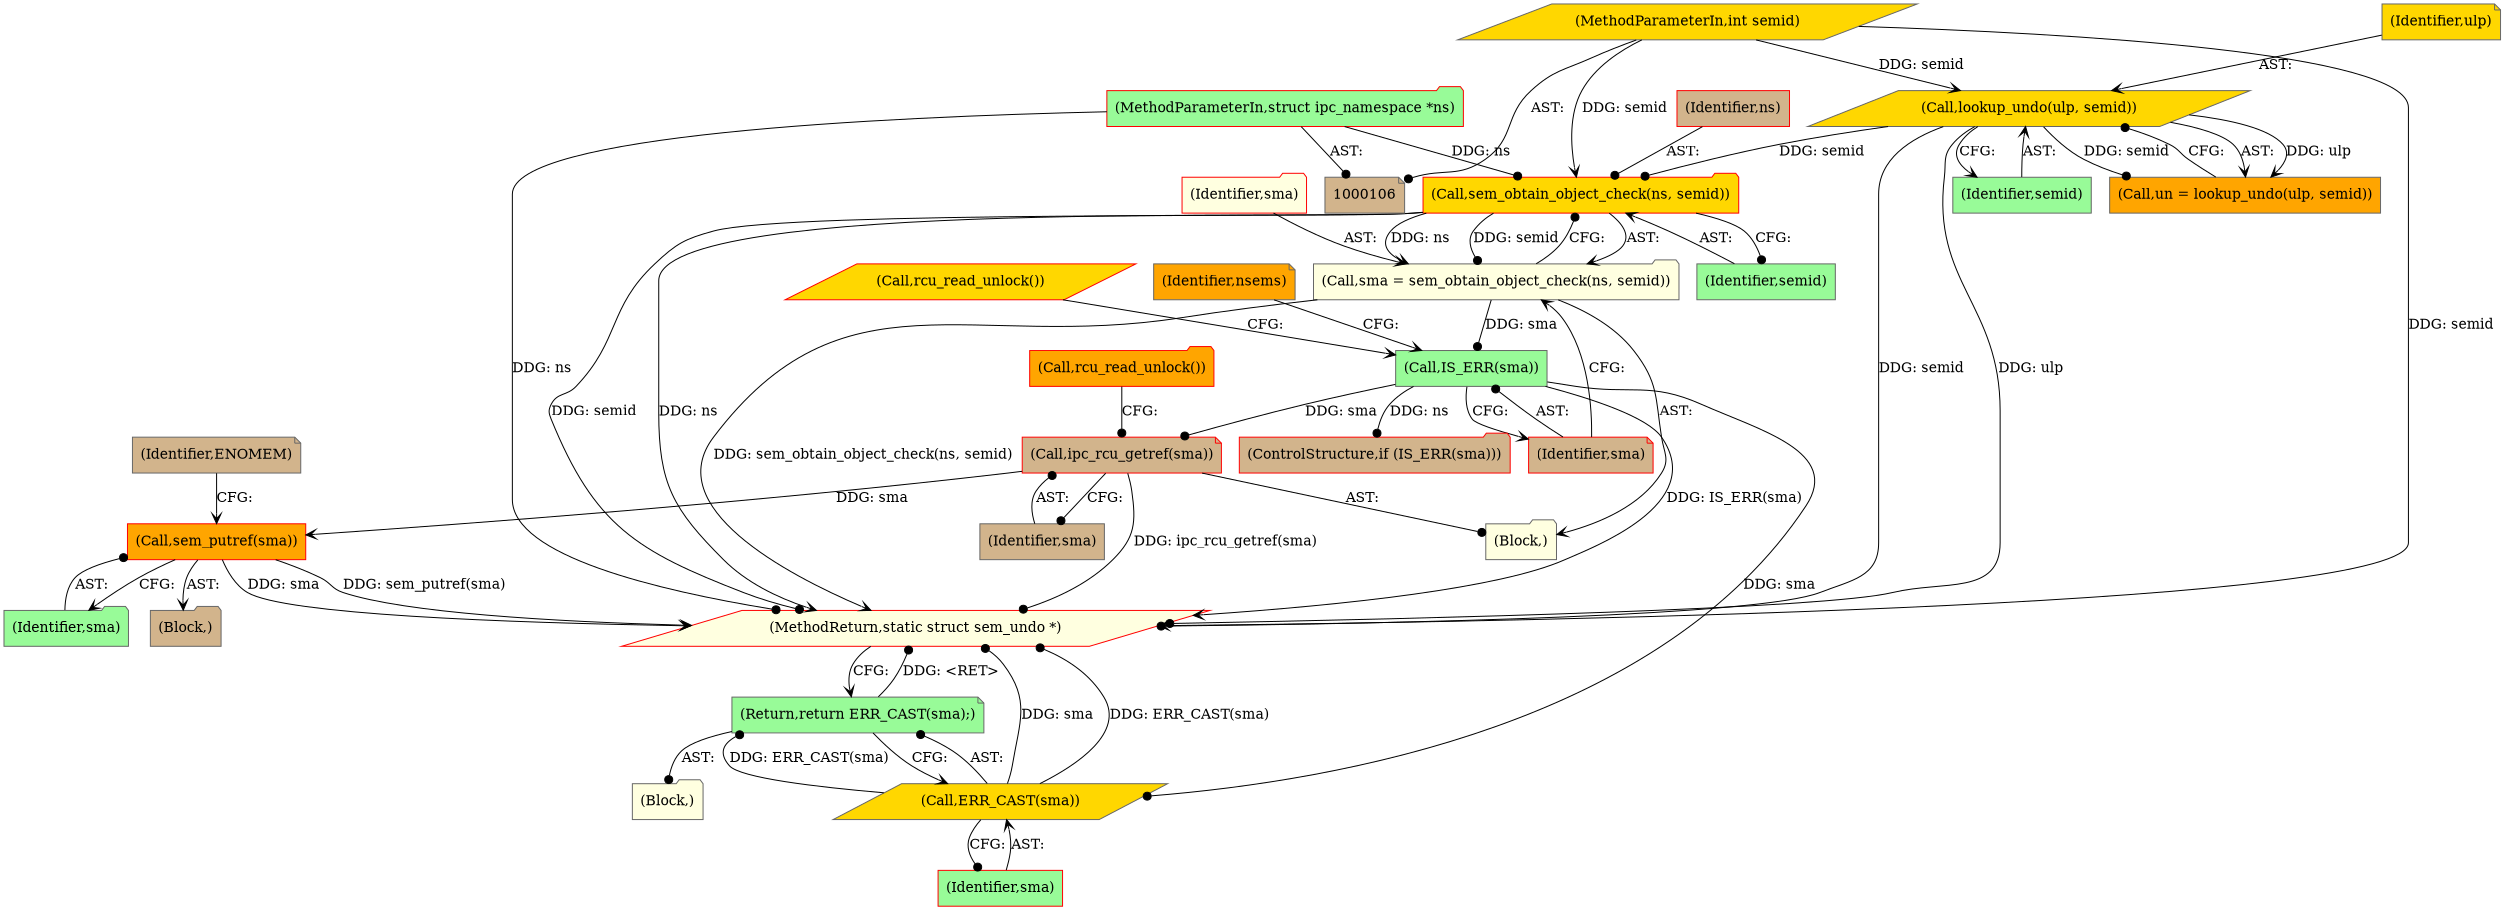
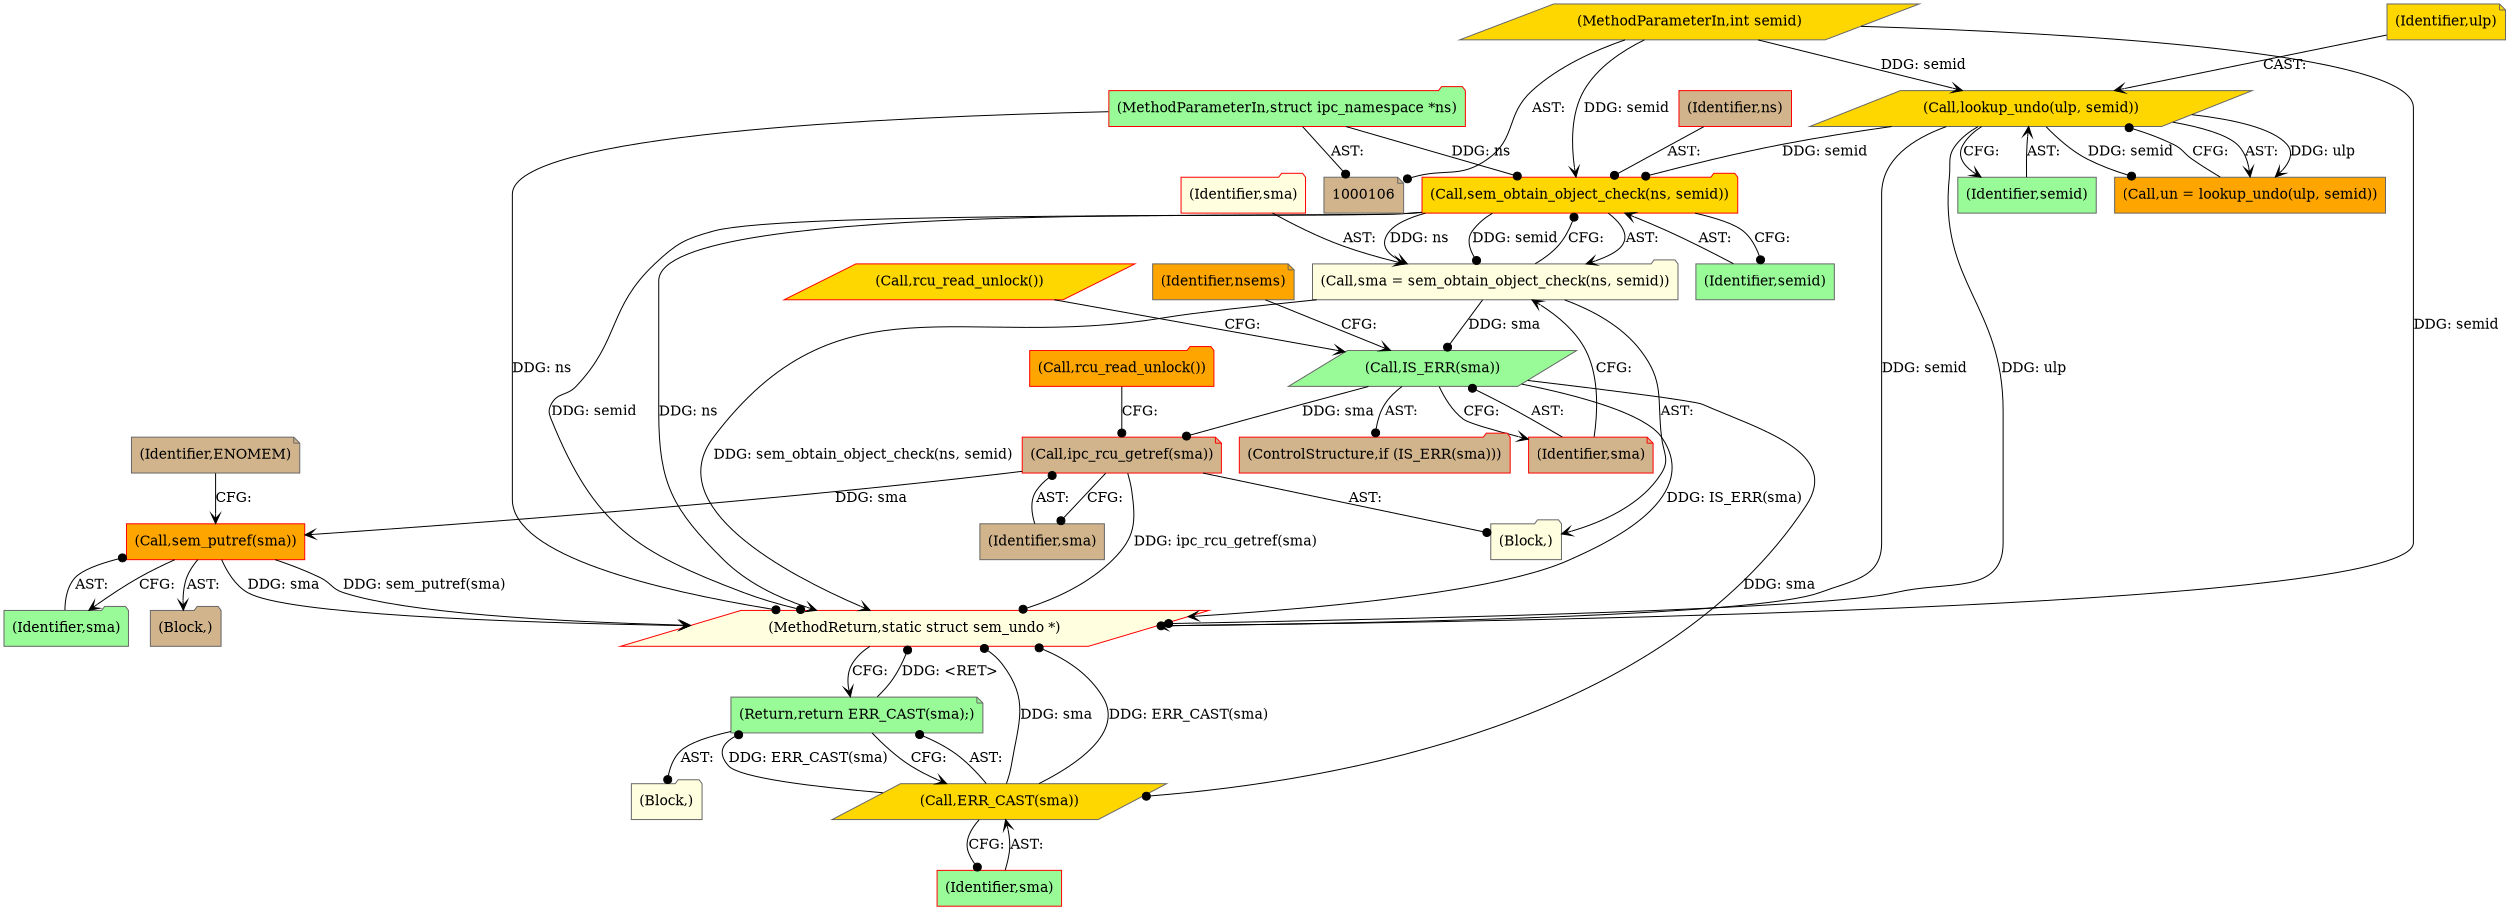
edge "(Identifier,ulp)" -> "(Call,lookup_undo(ulp, semid))": label "AST: " -> "CAST: "
node "(Call,IS_ERR(sma))": shape box -> parallelogram
edge "(Call,IS_ERR(sma))" -> "(ControlStructure,if (IS_ERR(sma)))": label "DDG: ns" -> "AST: "
